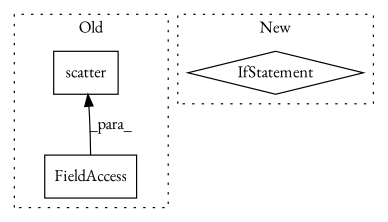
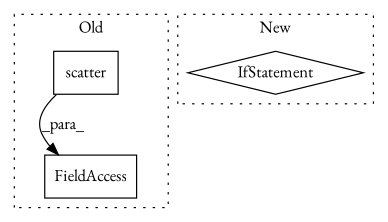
edge "FieldAccess" -> "scatter": reversed
